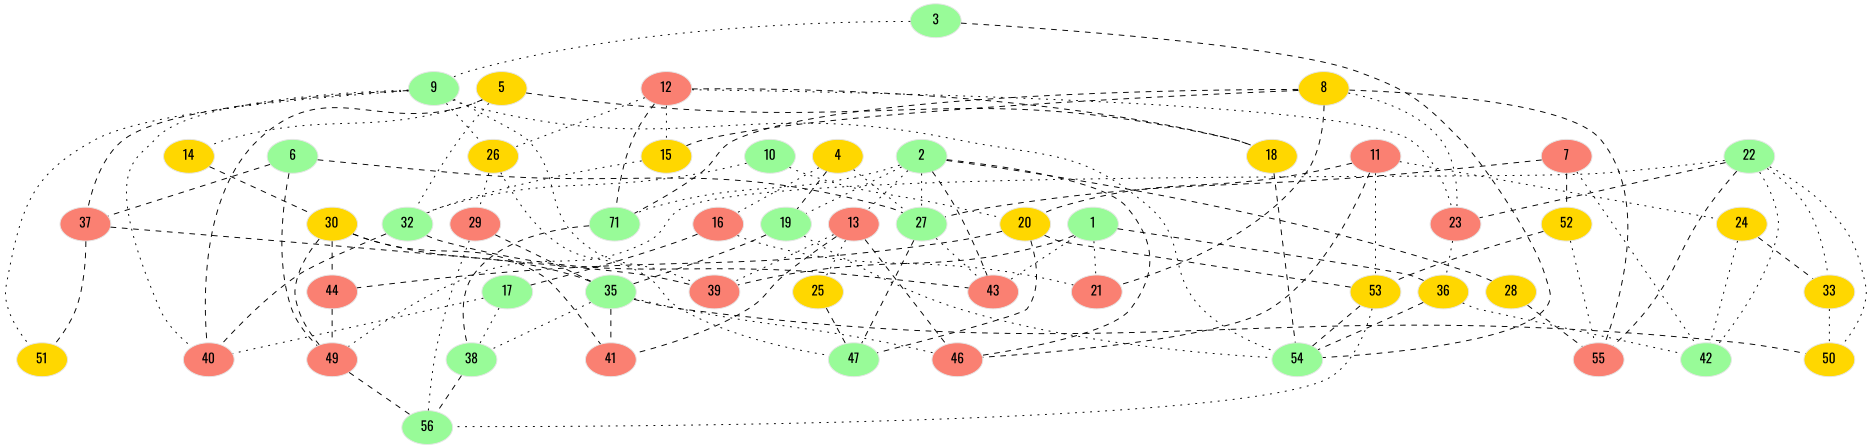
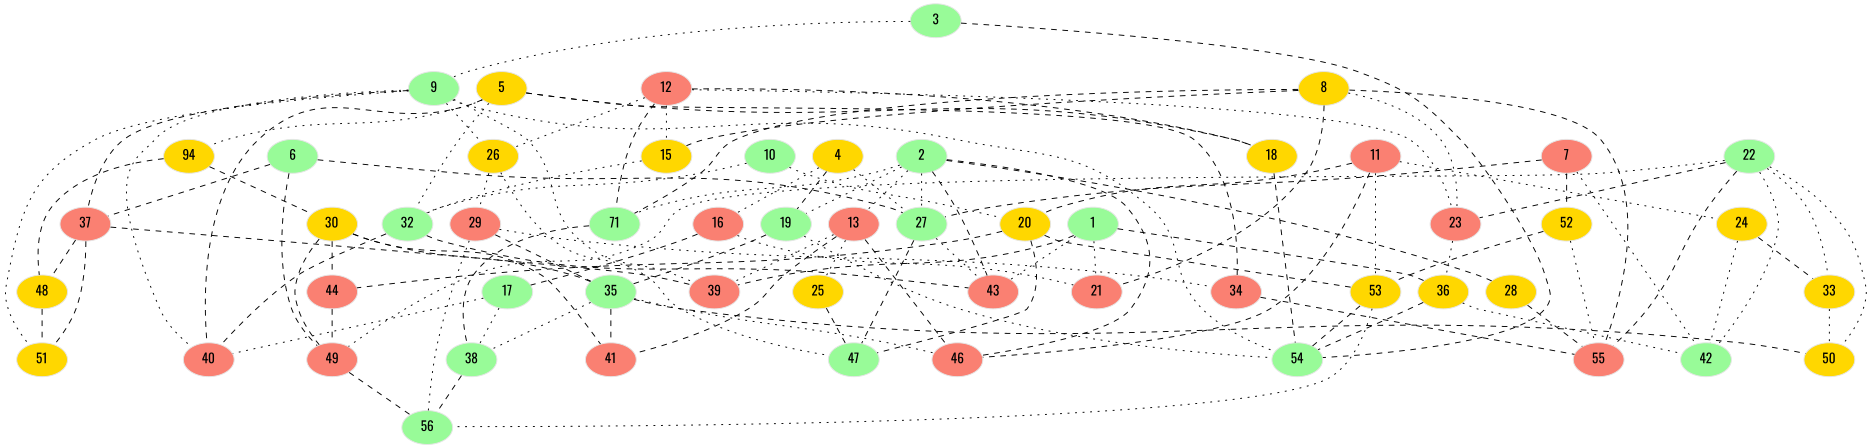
node "14": label "14" -> "94"
node "48": added
node "34": added
